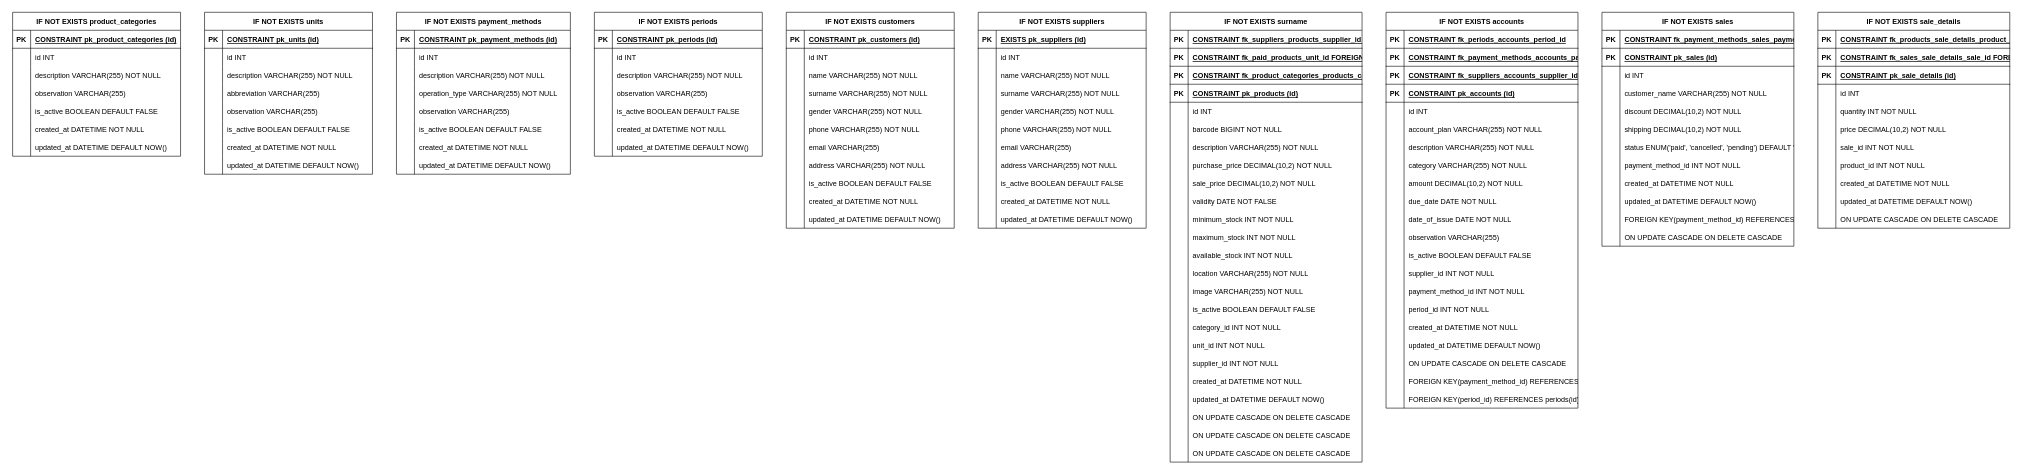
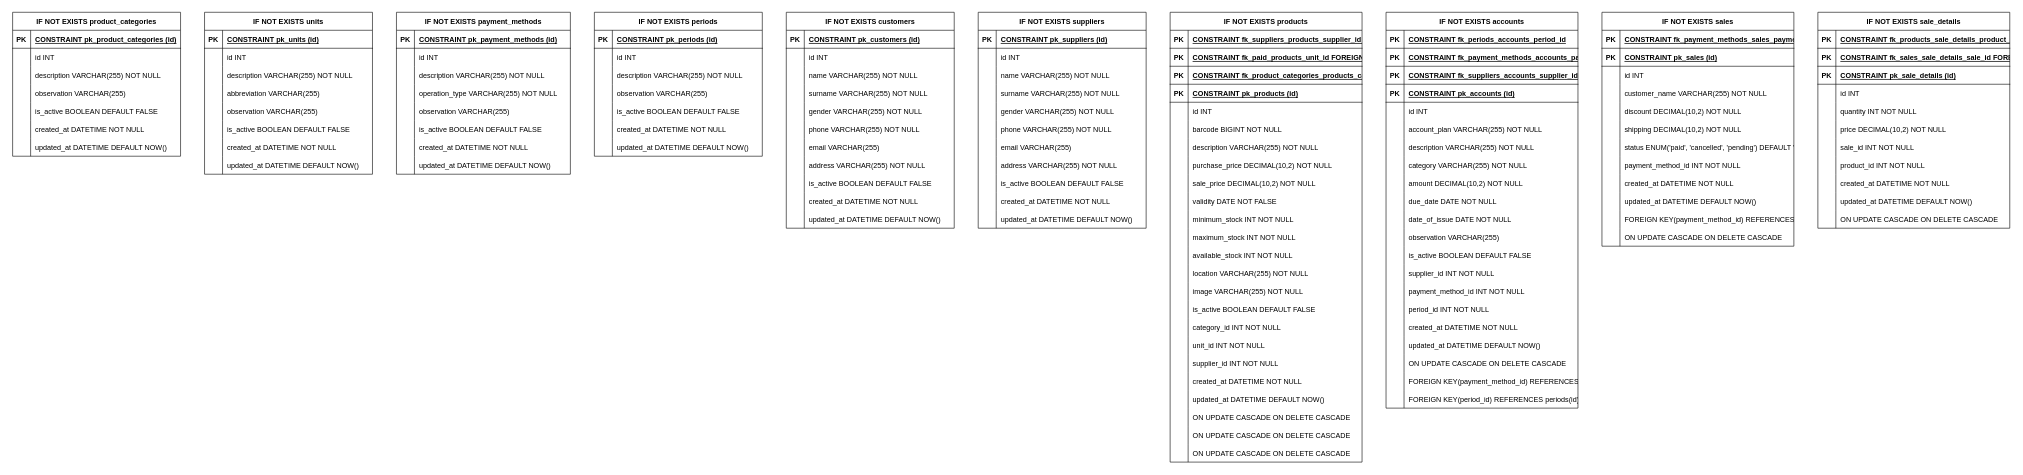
node "IF NOT EXISTS surname": label "IF NOT EXISTS surname" -> "IF NOT EXISTS products"
node "EXISTS pk_suppliers (id)": label "EXISTS pk_suppliers (id)" -> "CONSTRAINT pk_suppliers (id)"
